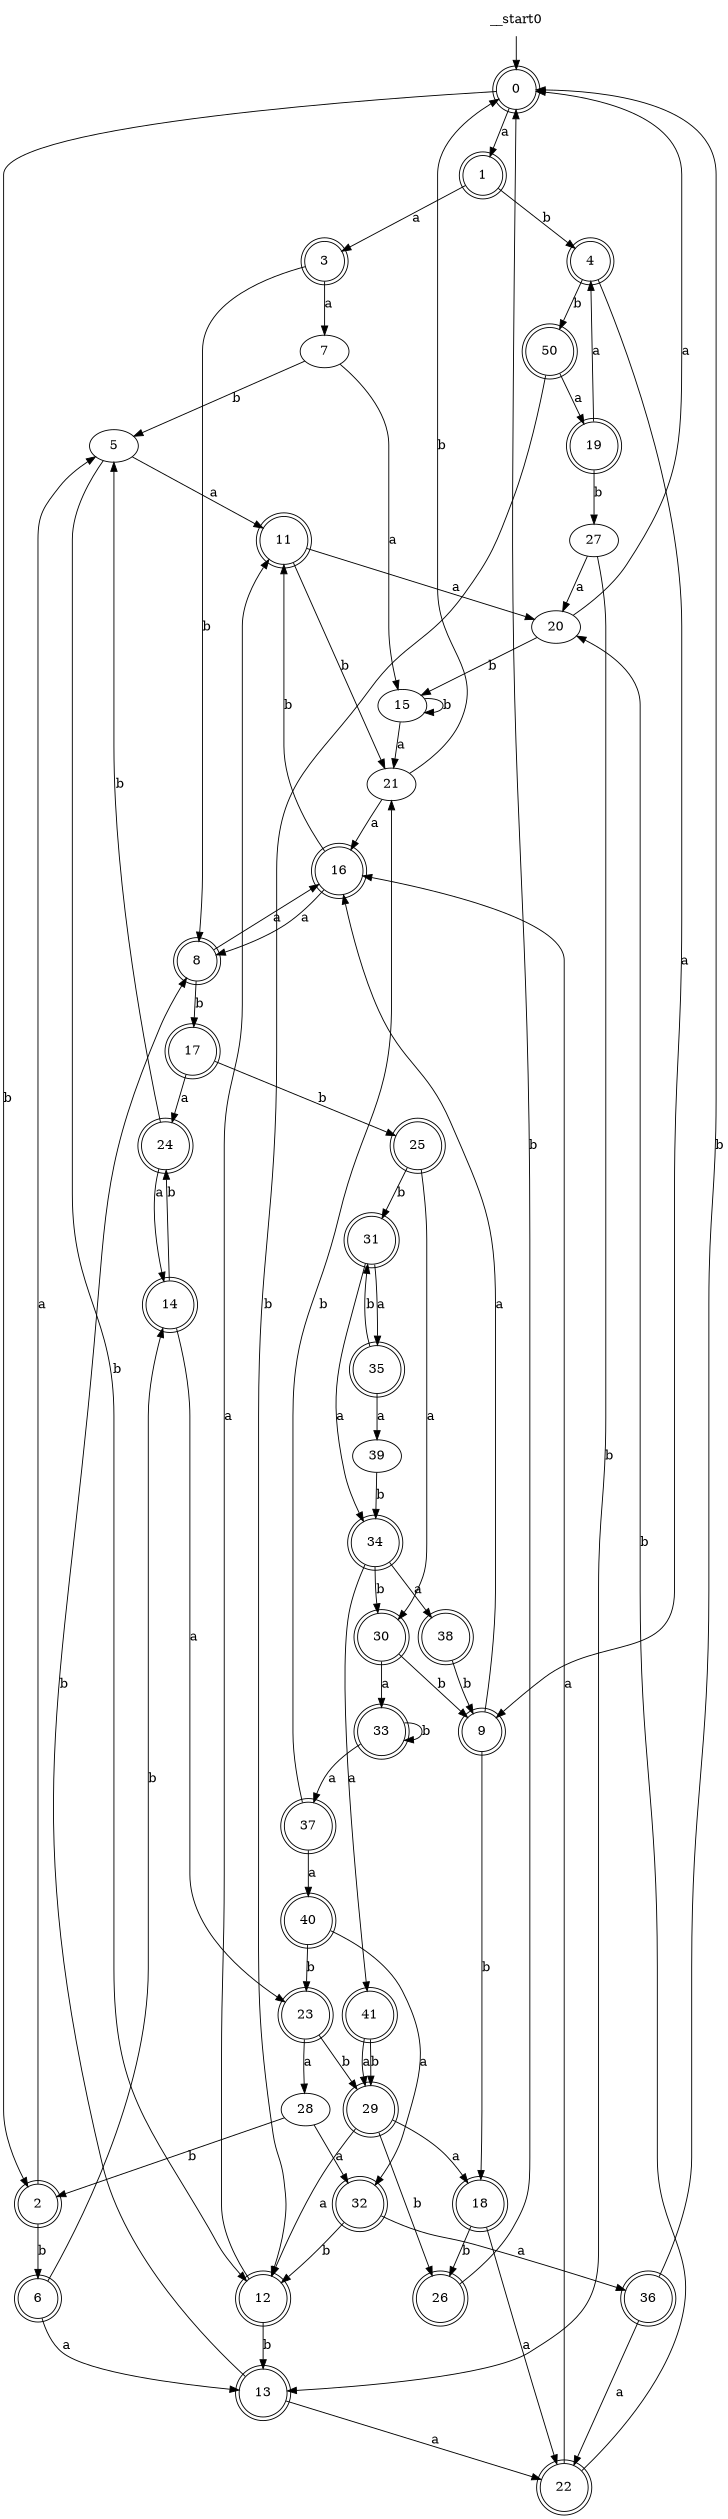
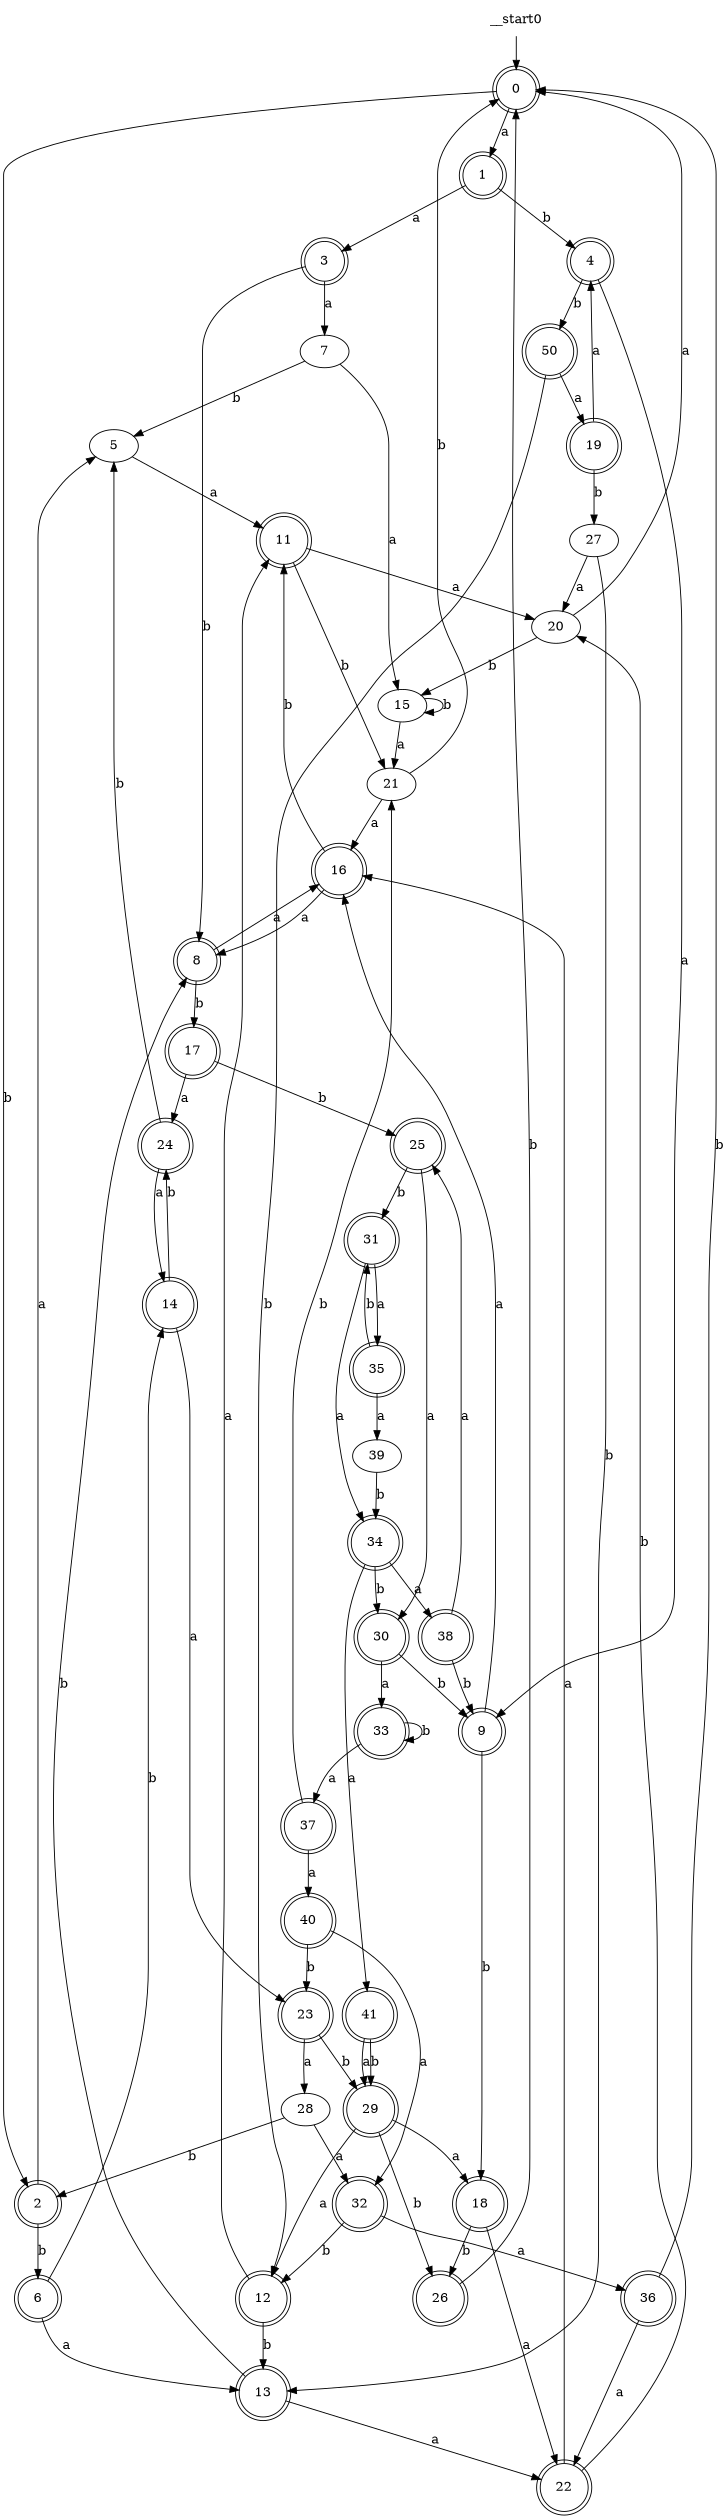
edge "5" -> "12": removed, label "b"
edge "38" -> "25": added, label "a"
